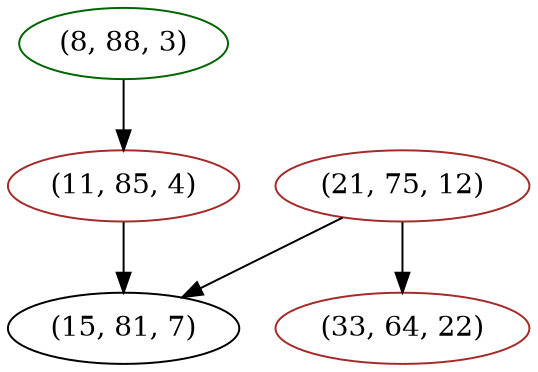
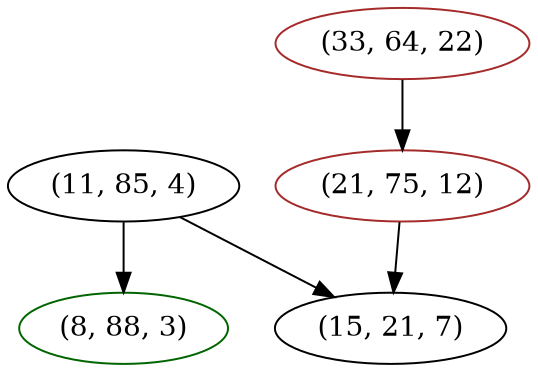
edge "(8, 88, 3)" -> "(11, 85, 4)": reversed
node "(11, 85, 4)": color brown -> black
edge "(21, 75, 12)" -> "(33, 64, 22)": reversed
node "(15, 81, 7)": label "(15, 81, 7)" -> "(15, 21, 7)"
